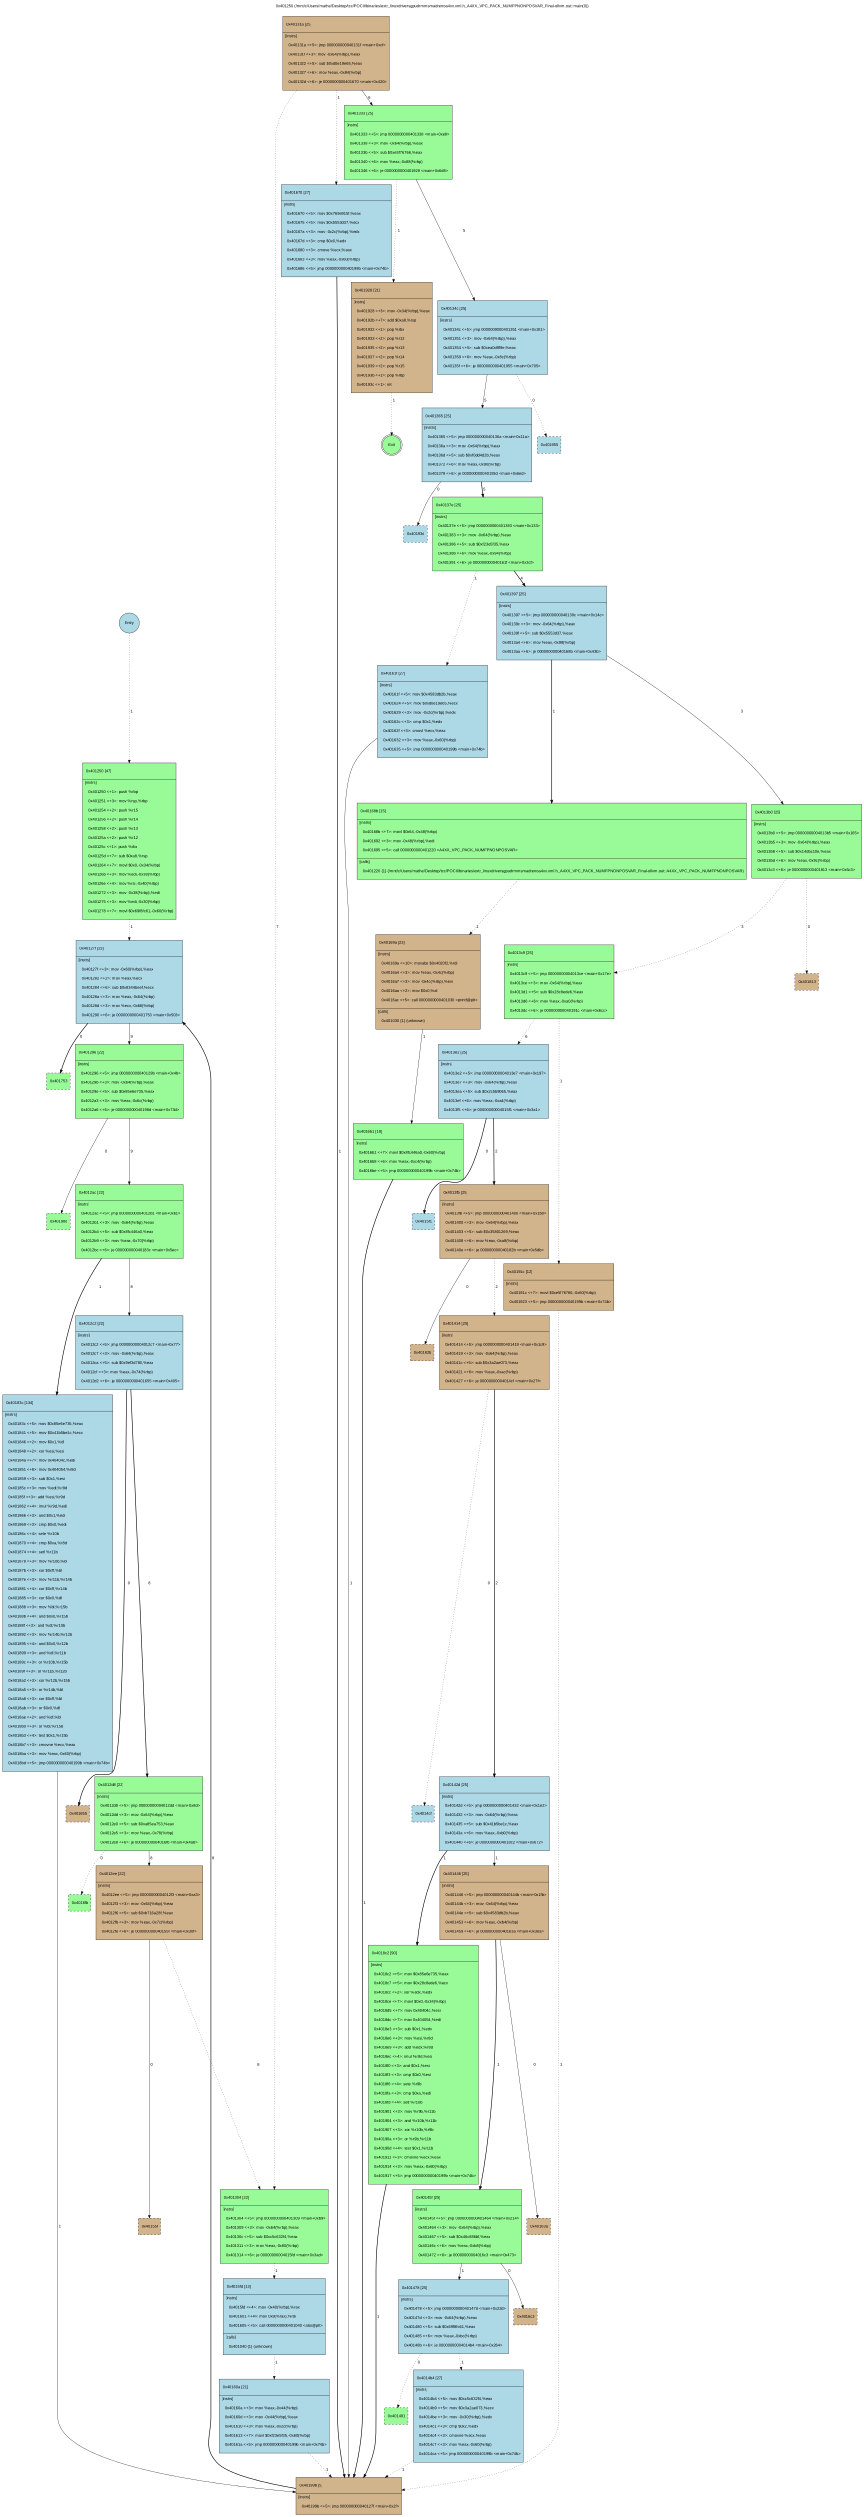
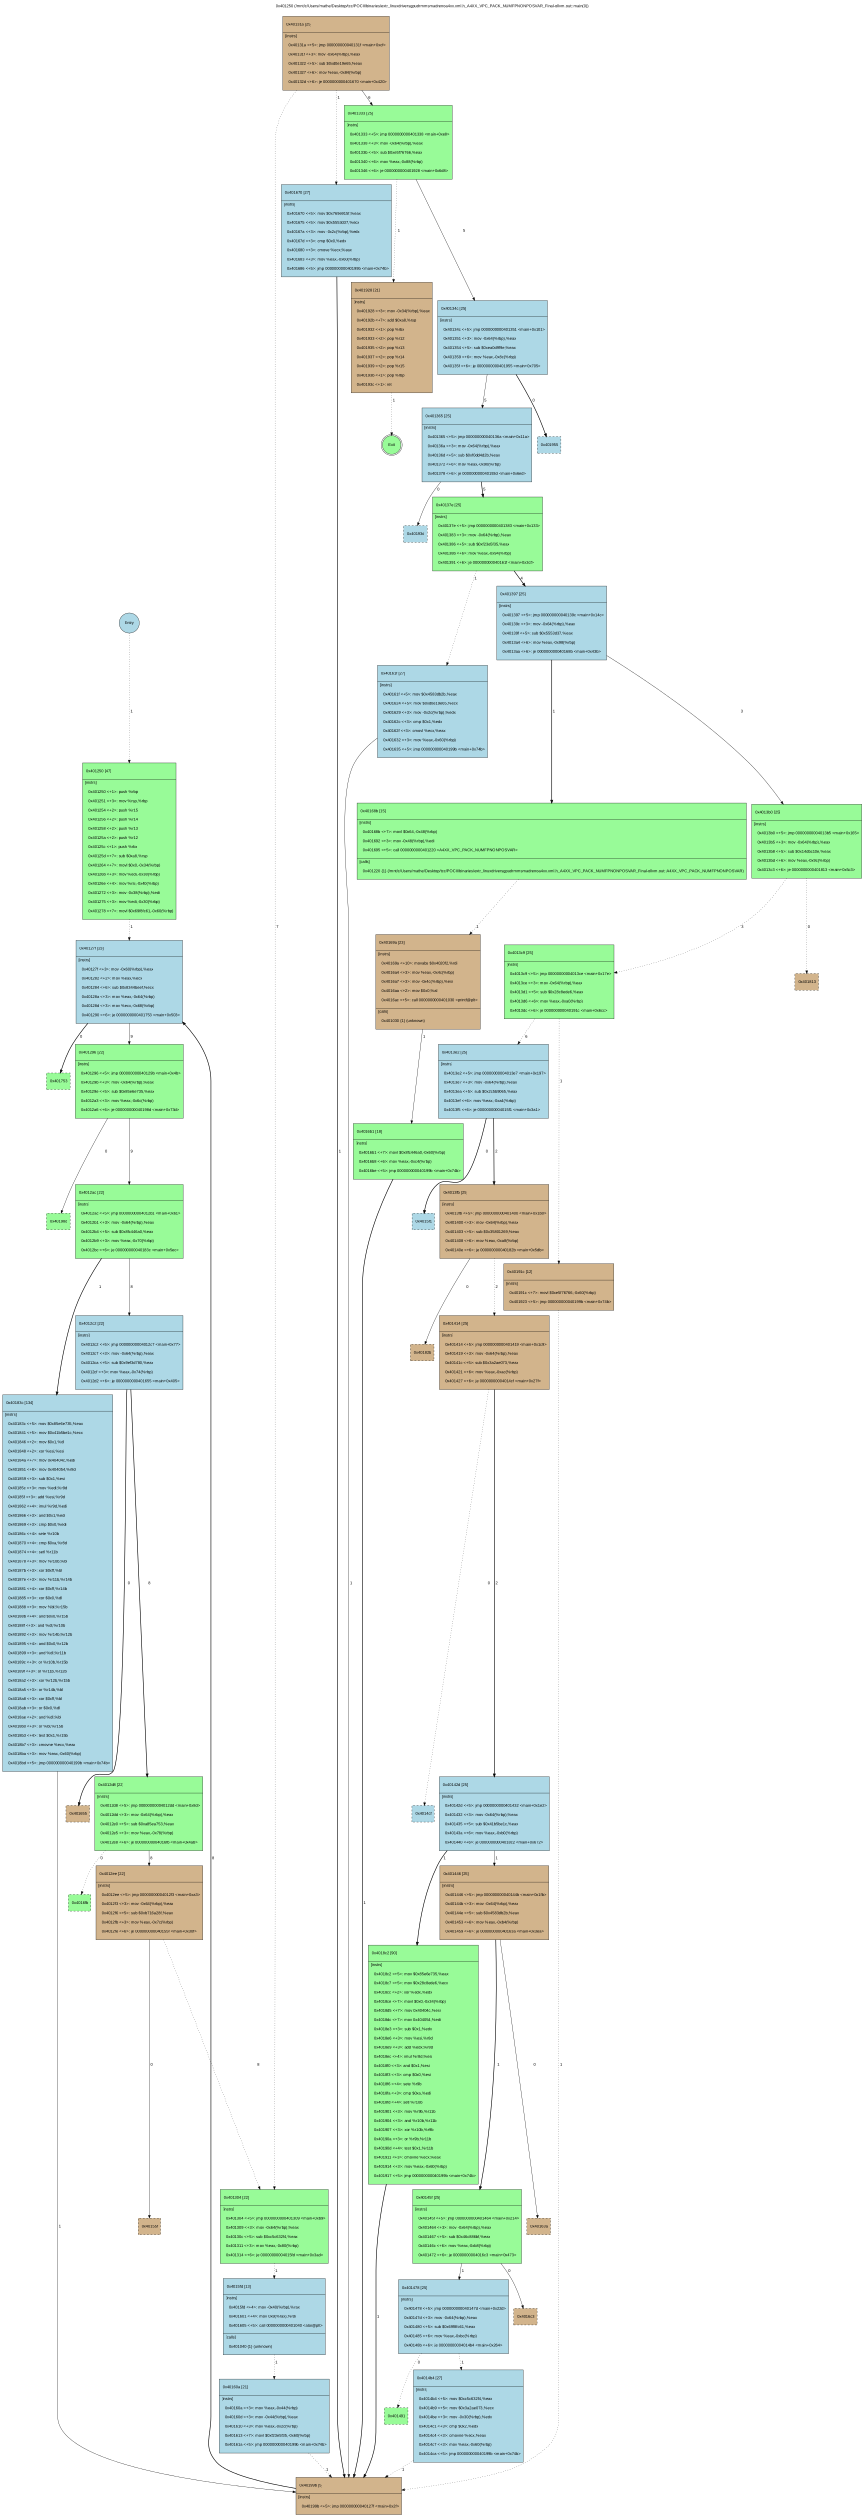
edge "0x40134c [25]" -> "0x401955": style dotted -> bold
